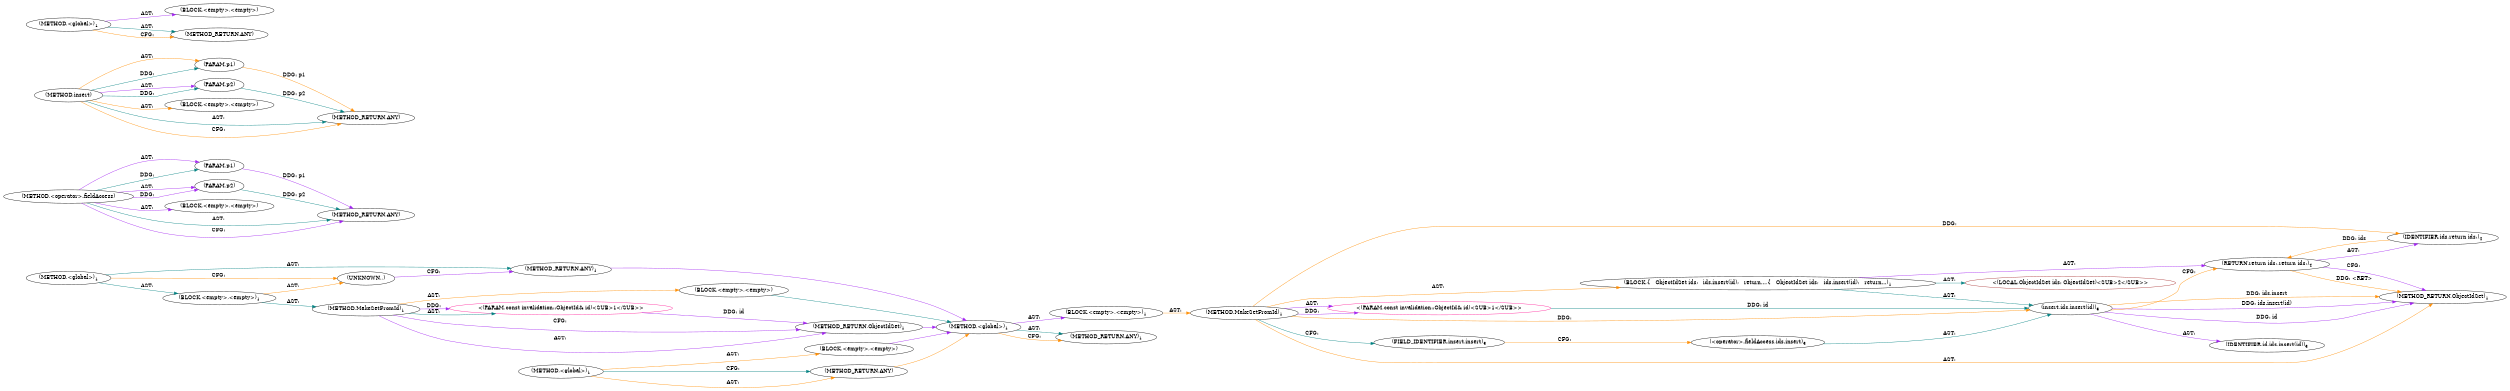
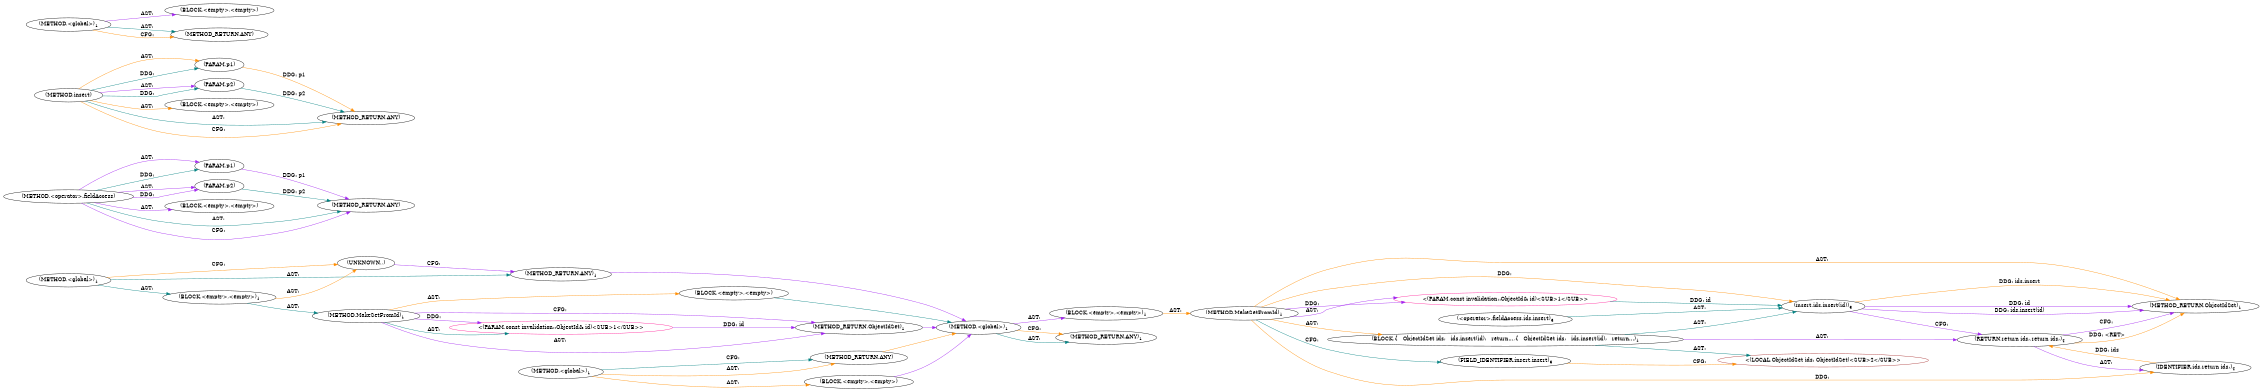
edge "(insert,ids.insert(id))" -> "(RETURN,return ids;,return ids;)": color darkorange -> purple
edge "(FIELD_IDENTIFIER,insert,insert)" -> "(<operator>.fieldAccess,ids.insert)": now "(FIELD_IDENTIFIER,insert,insert)" -> "<(LOCAL,ObjectIdSet ids: ObjectIdSet)<SUB>2</SUB>>"
node "(IDENTIFIER,id,ids.insert(id))": removed
